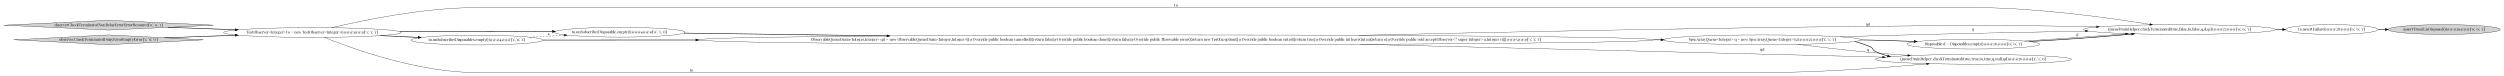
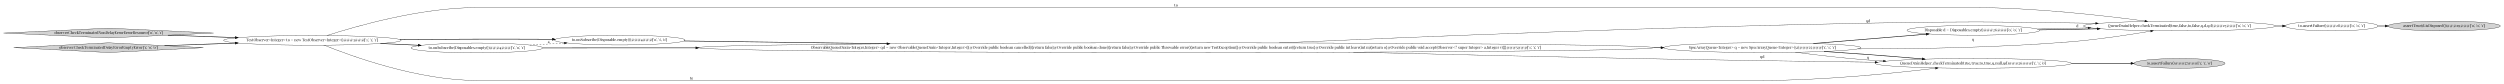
node "to.assertFailure()@@@27@@@['1', '1', '0']": added
